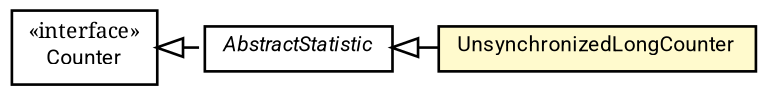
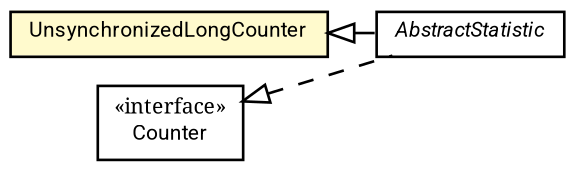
edge "UnsynchronizedLongCounter" -> "AbstractStatistic": reversed
